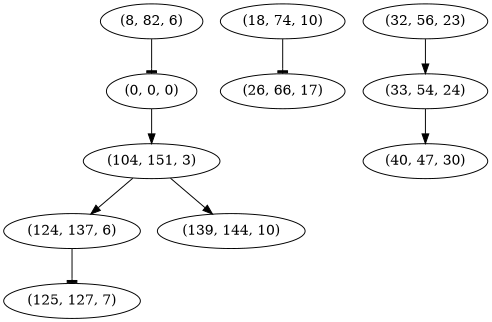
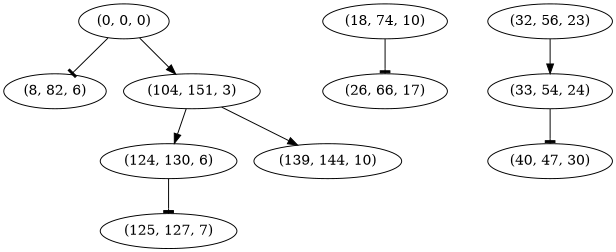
edge "(8, 82, 6)" -> "(0, 0, 0)": reversed
edge "(33, 54, 24)" -> "(40, 47, 30)": arrowhead normal -> tee
node "(124, 137, 6)": label "(124, 137, 6)" -> "(124, 130, 6)"
